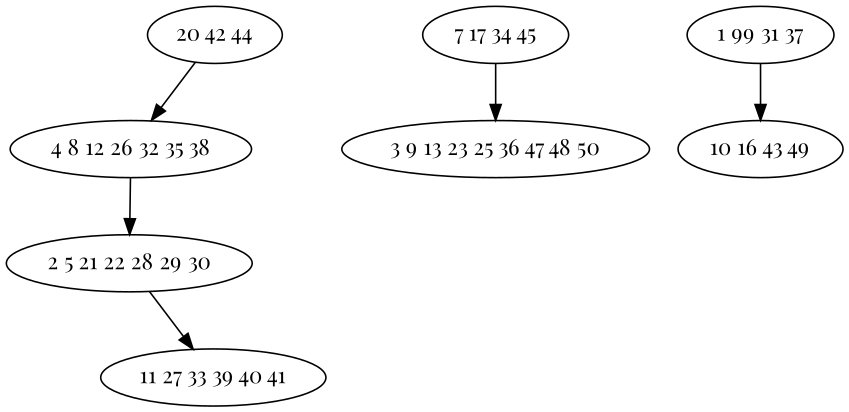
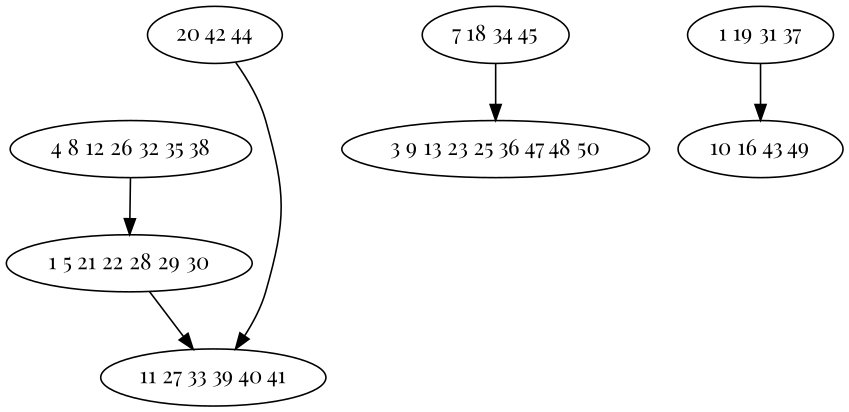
node "7 17 34 45": label "7 17 34 45" -> "7 18 34 45"
node "1 99 31 37": label "1 99 31 37" -> "1 19 31 37"
edge "20 42 44" -> "4 8 12 26 32 35 38": now "20 42 44" -> "11 27 33 39 40 41"
node "2 5 21 22 28 29 30": label "2 5 21 22 28 29 30" -> "1 5 21 22 28 29 30"
